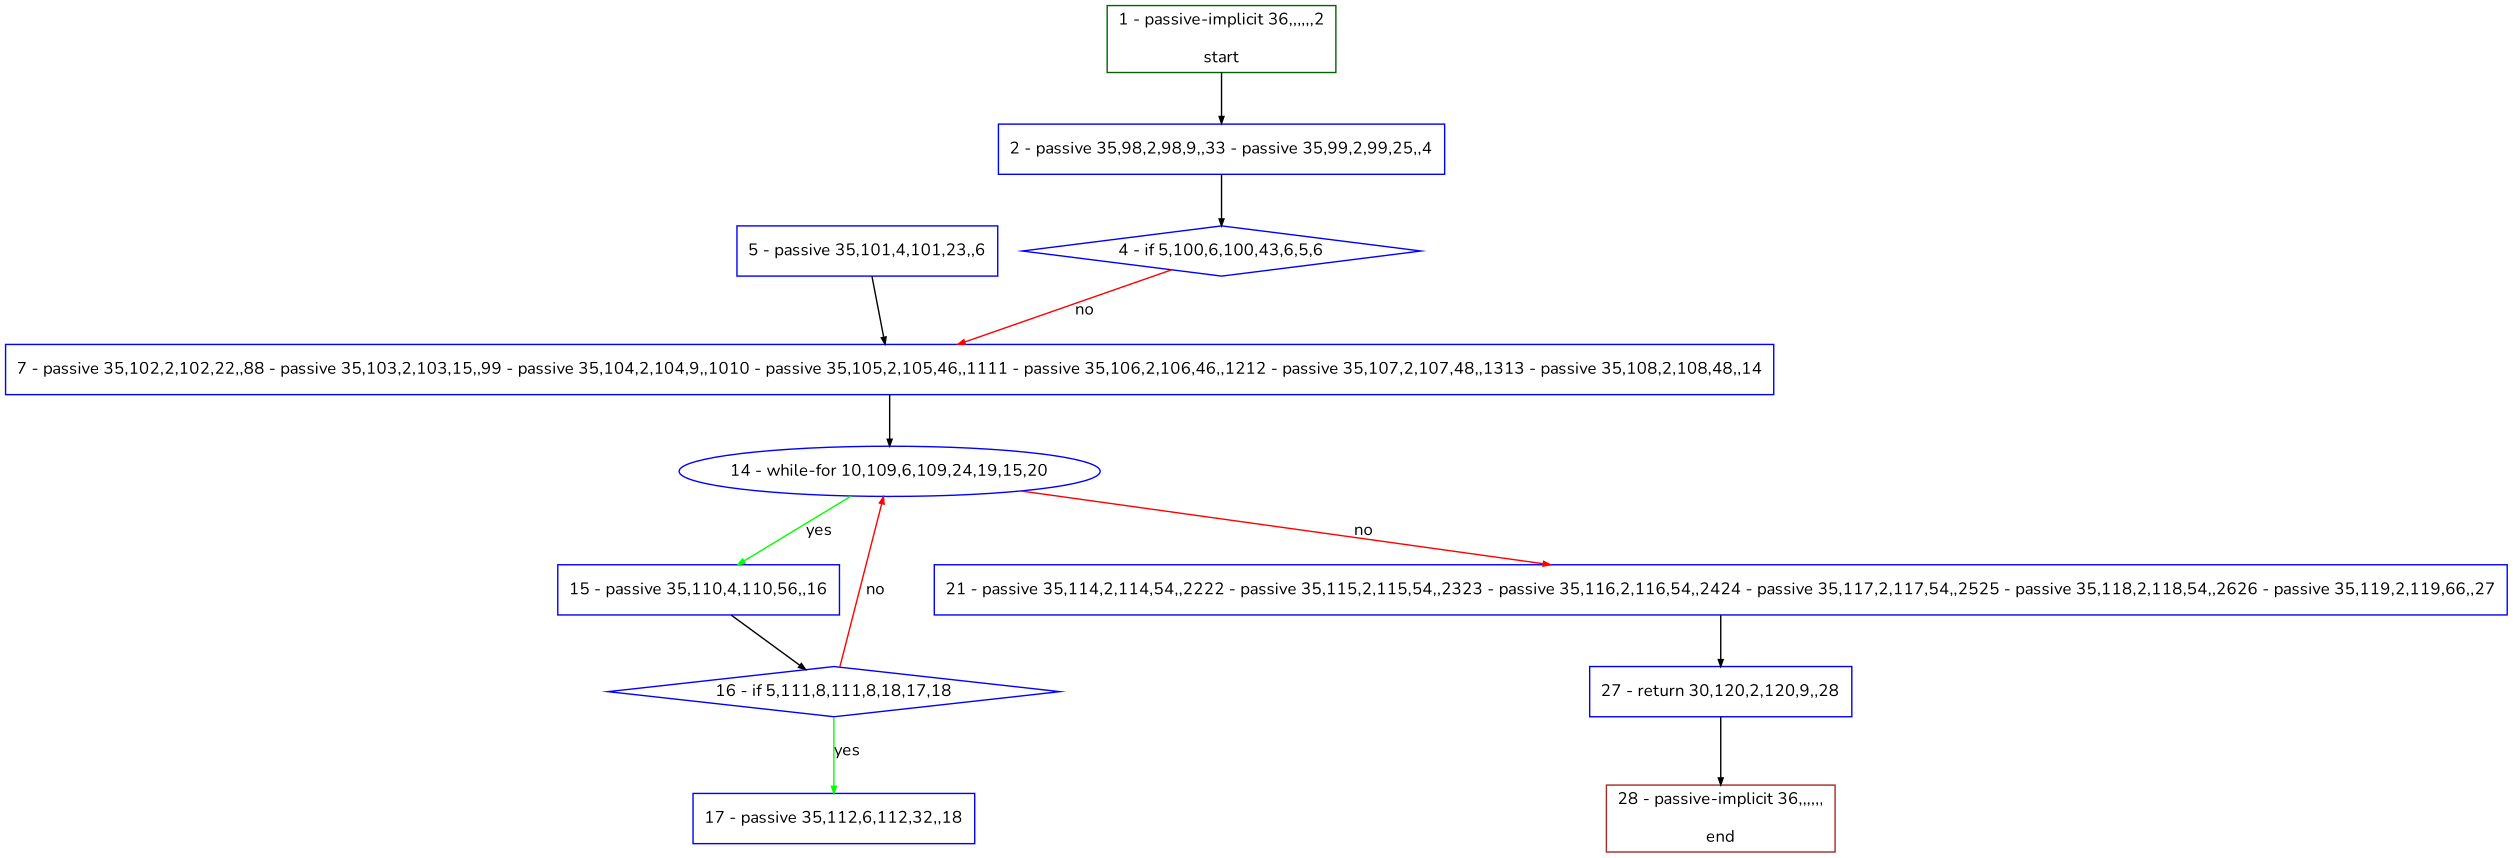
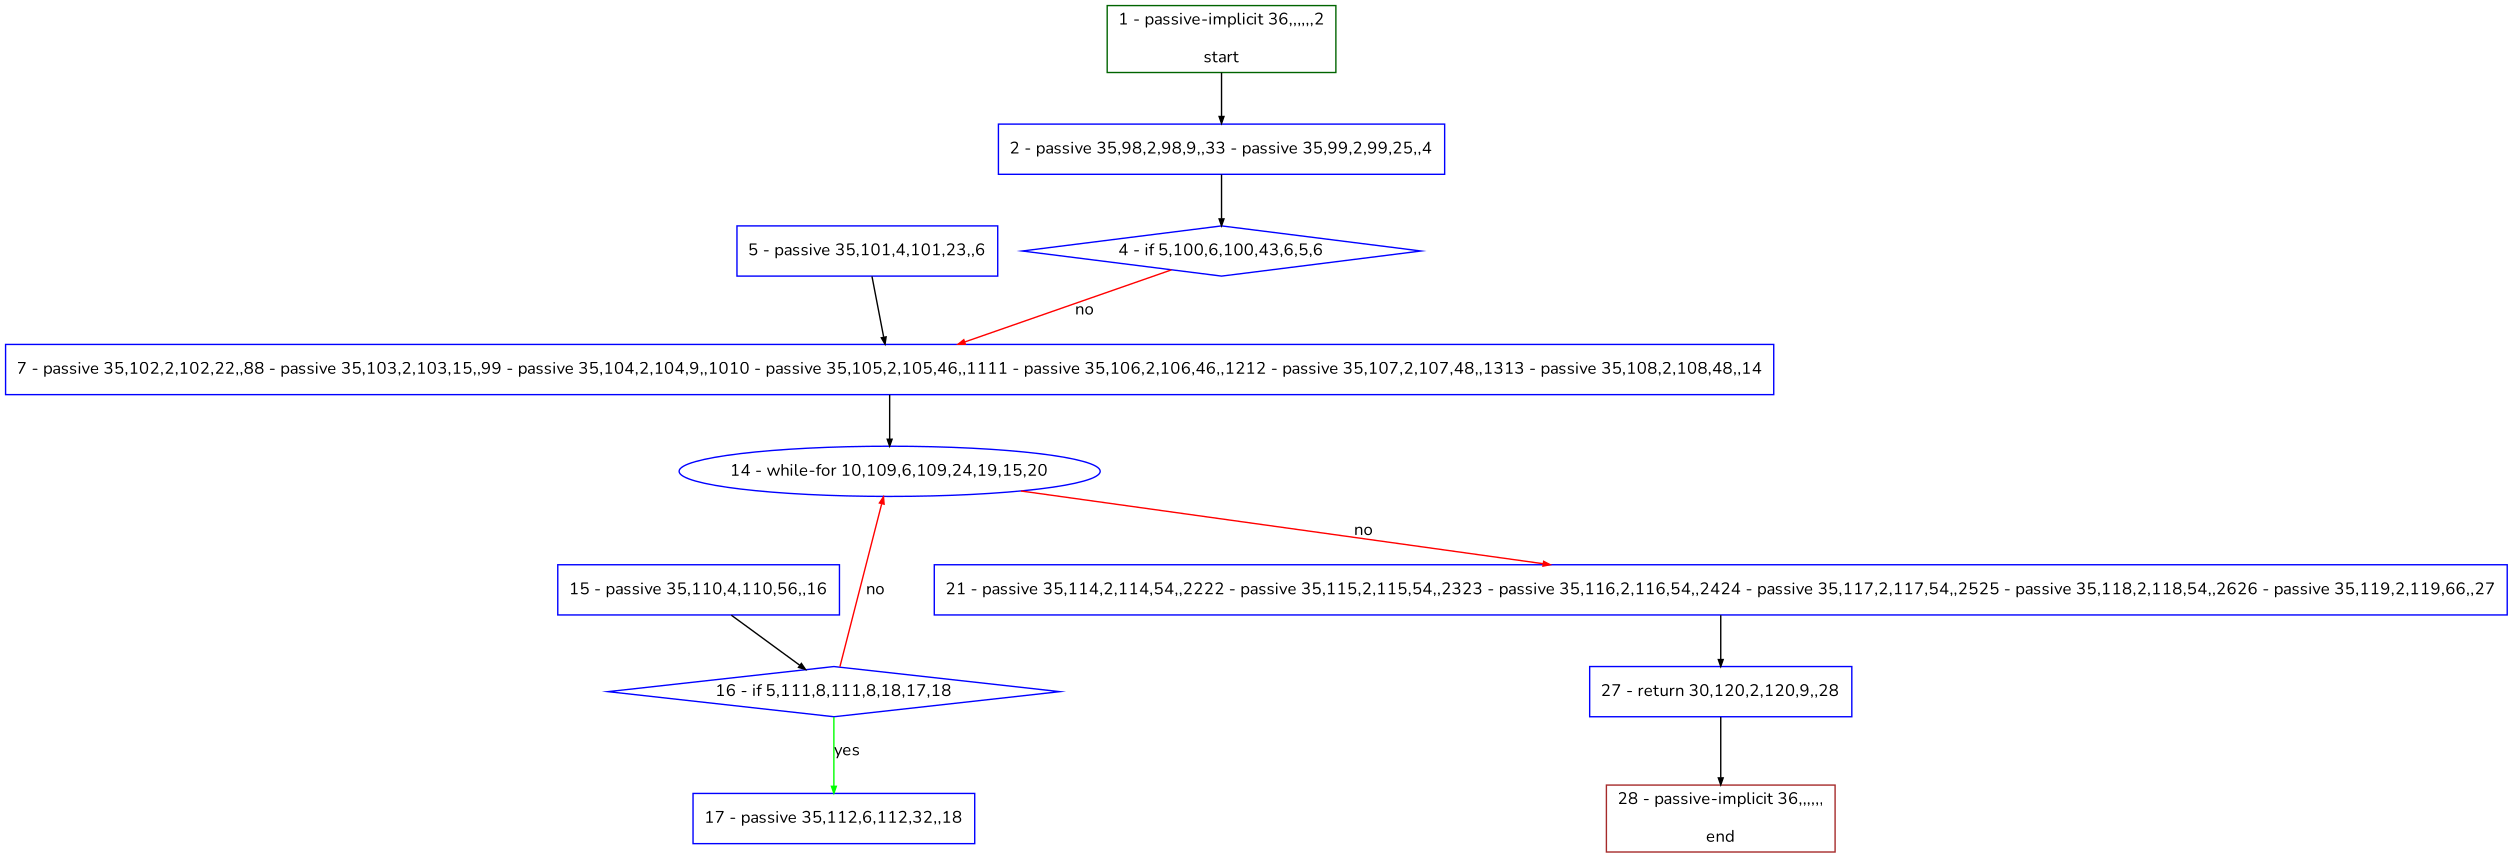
edge "14 - while-for 10,109,6,109,24,19,15,20" -> "15 - passive 35,110,4,110,56,,16": removed, label "yes"
